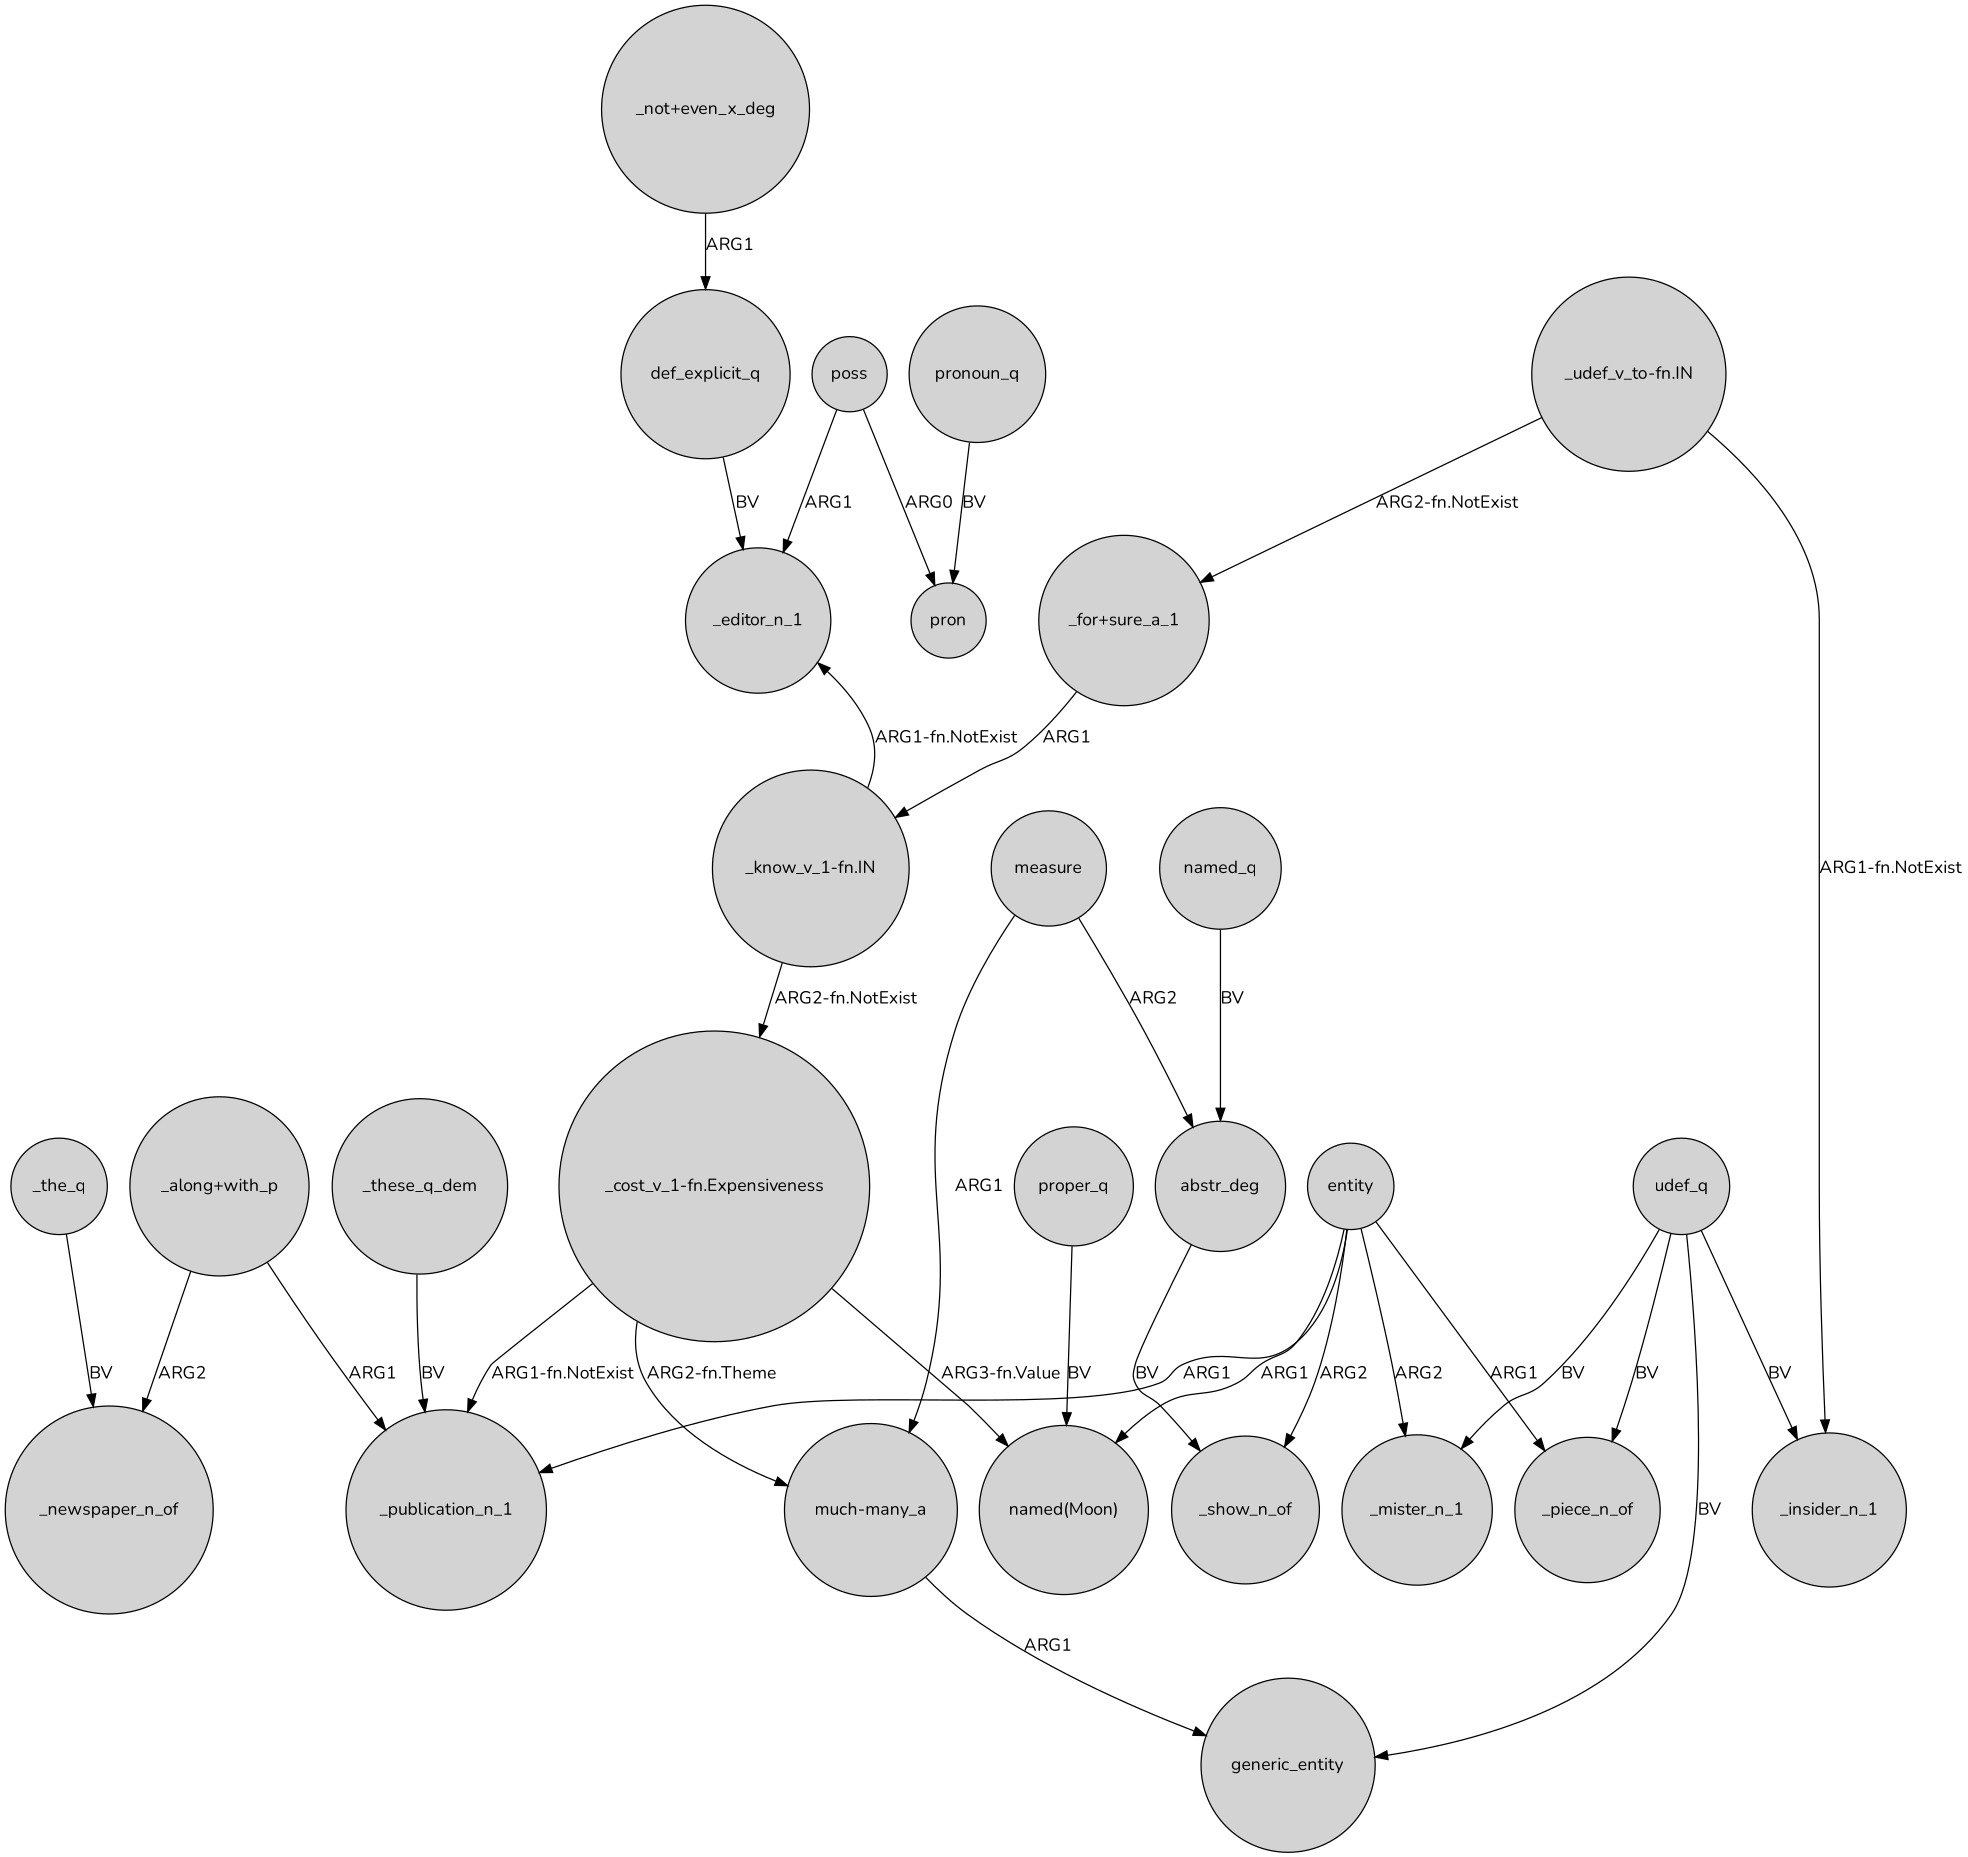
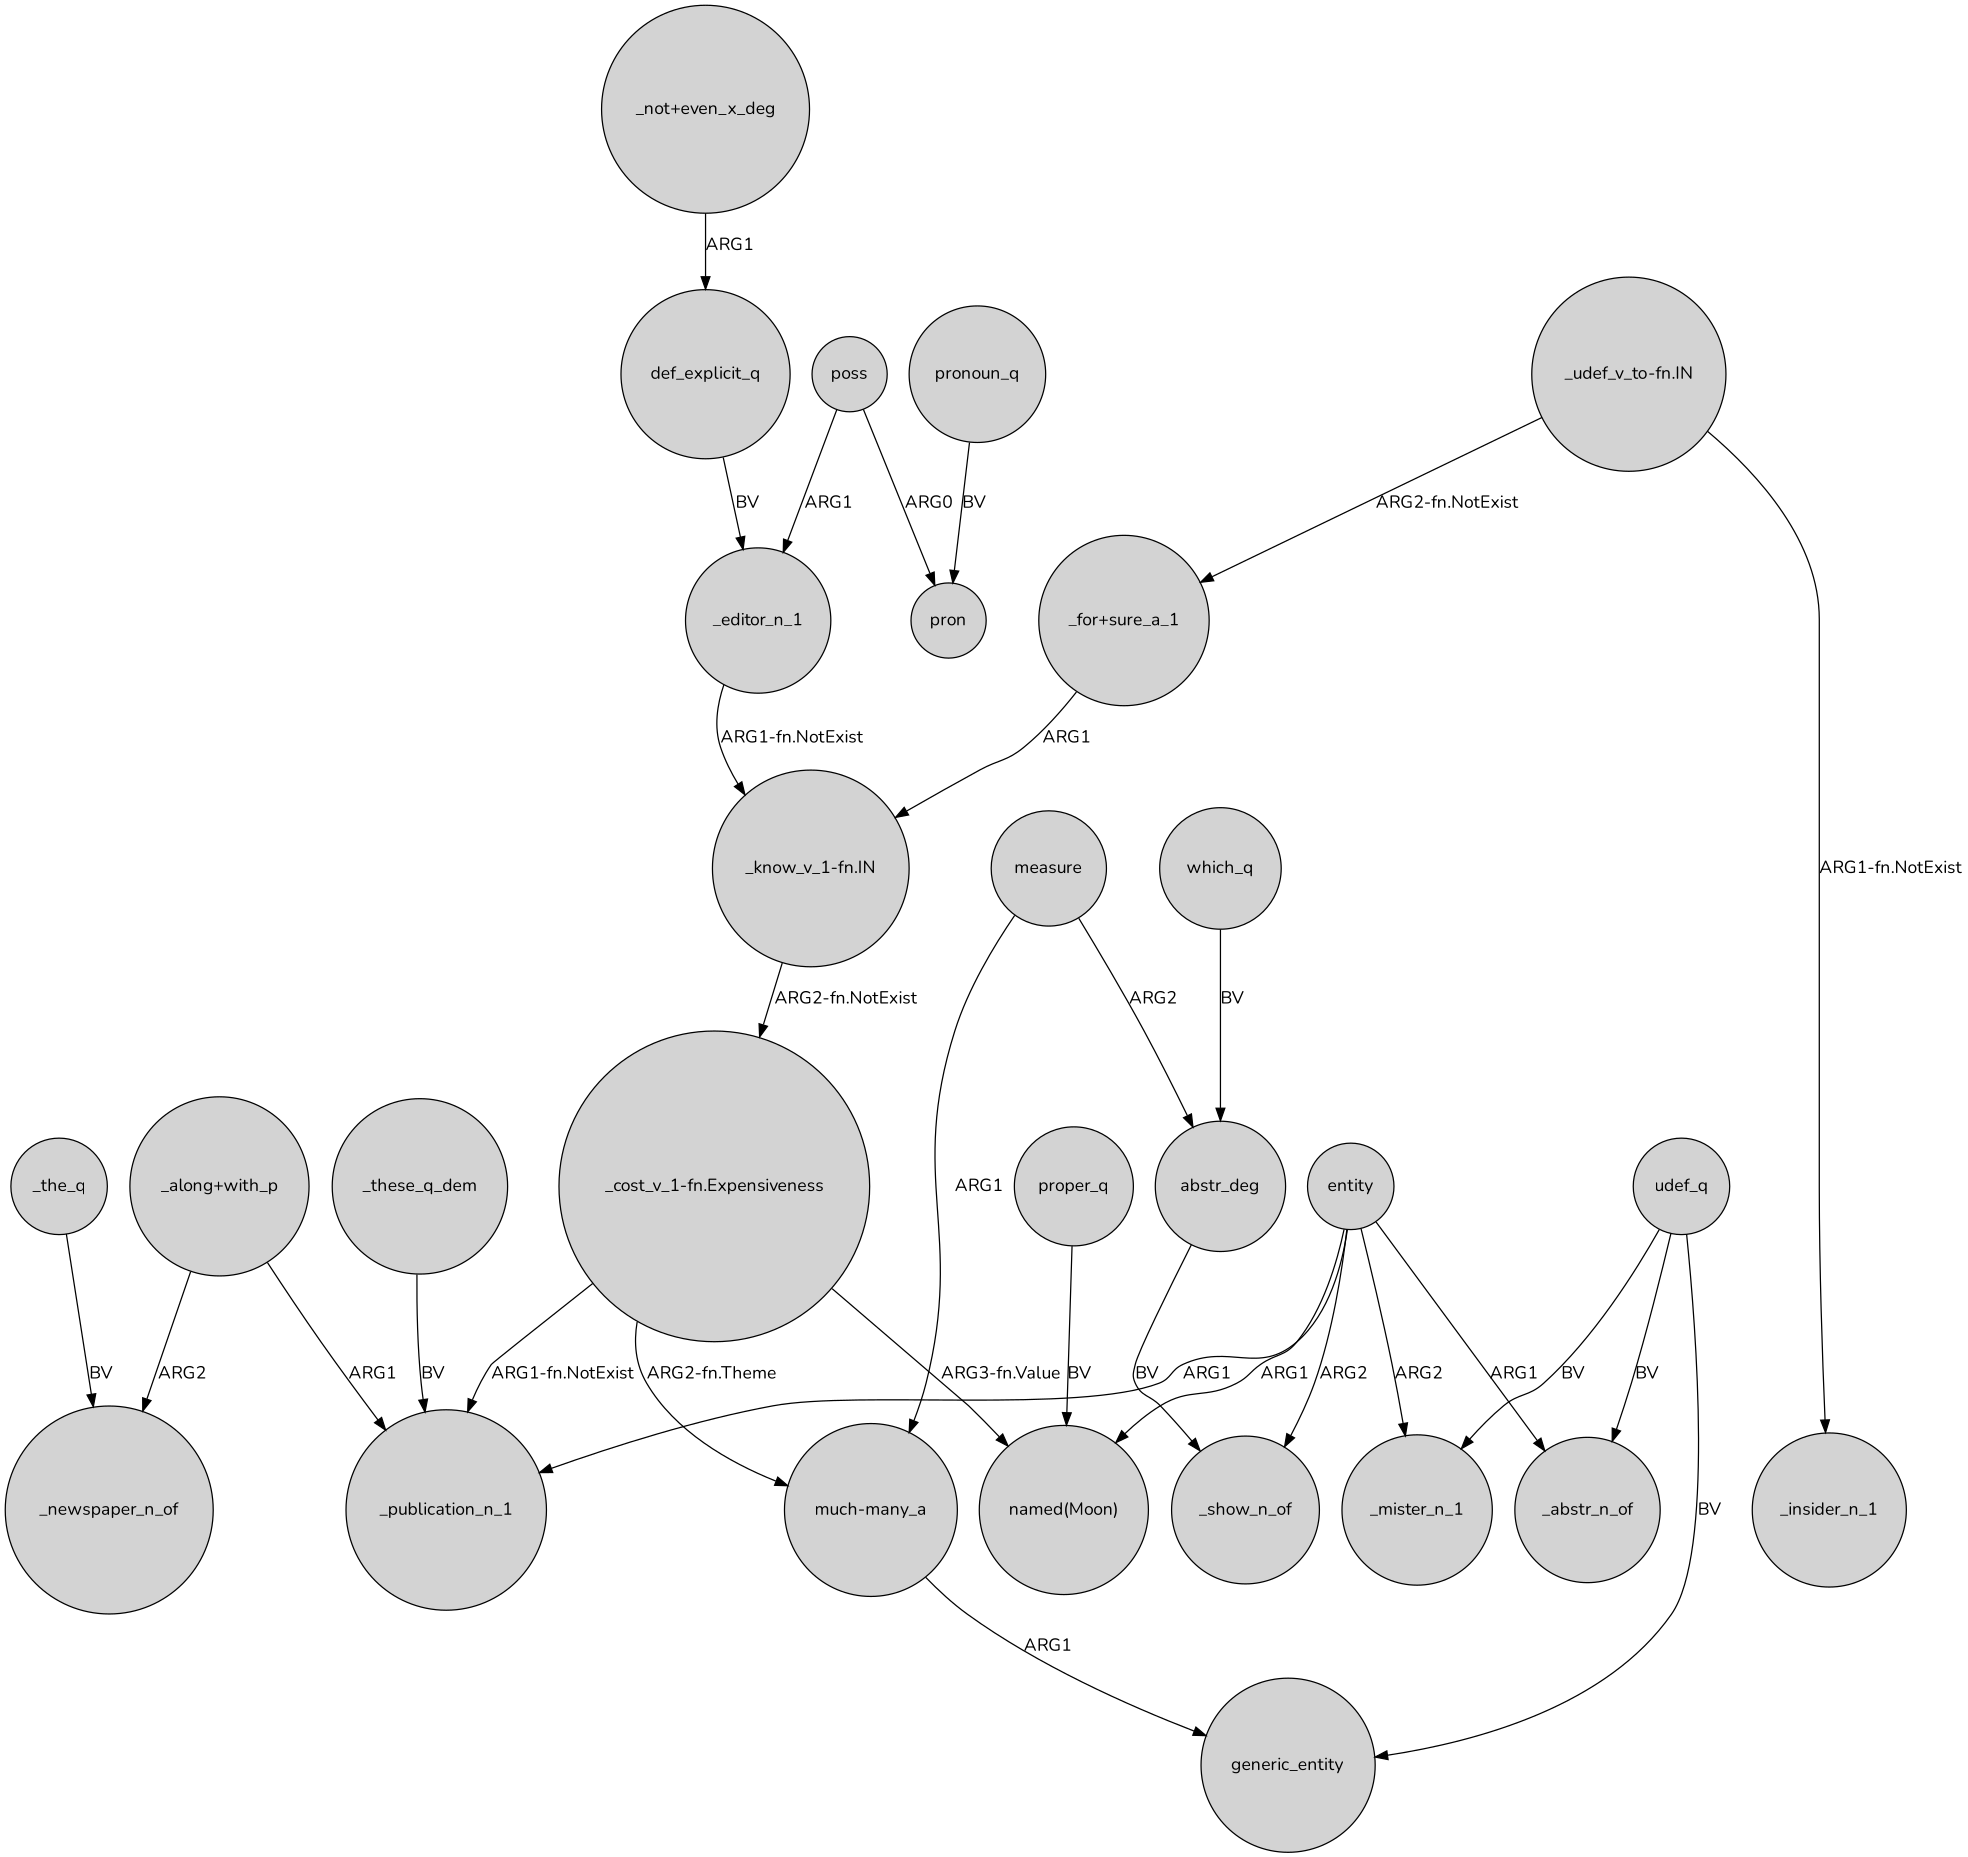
edge "_know_v_1-fn.IN" -> "_editor_n_1": reversed
node "named_q": label "named_q" -> "which_q"
edge "udef_q" -> "_insider_n_1": removed, label "BV"
node "_piece_n_of": label "_piece_n_of" -> "_abstr_n_of"
